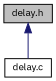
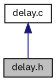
edge "delay.c" -> "delay.h": reversed
